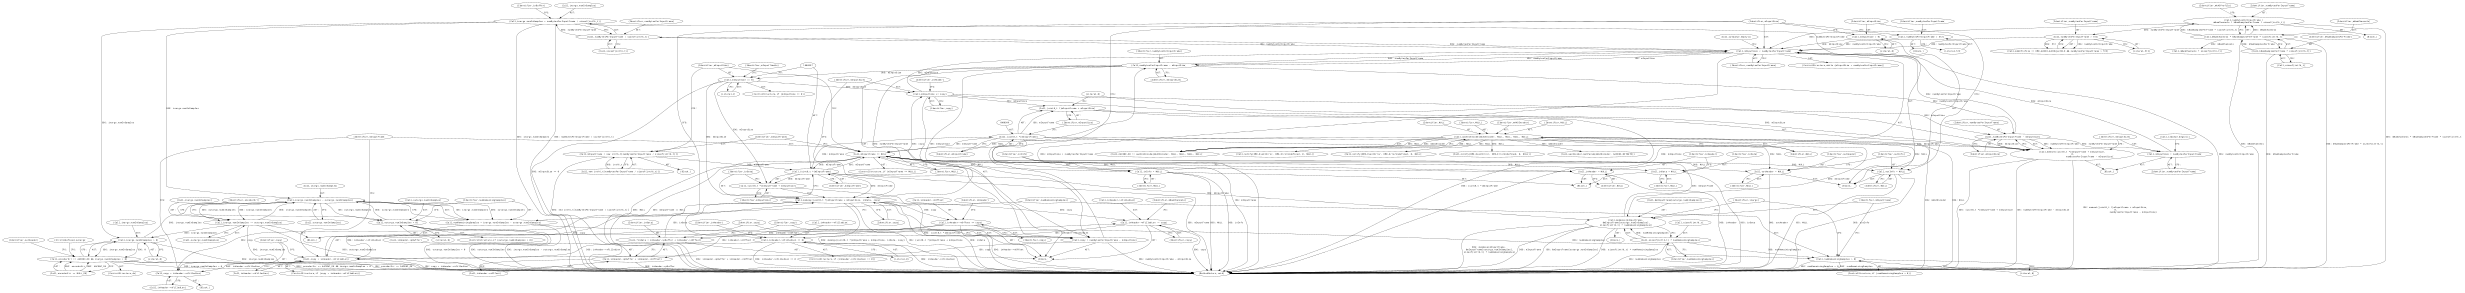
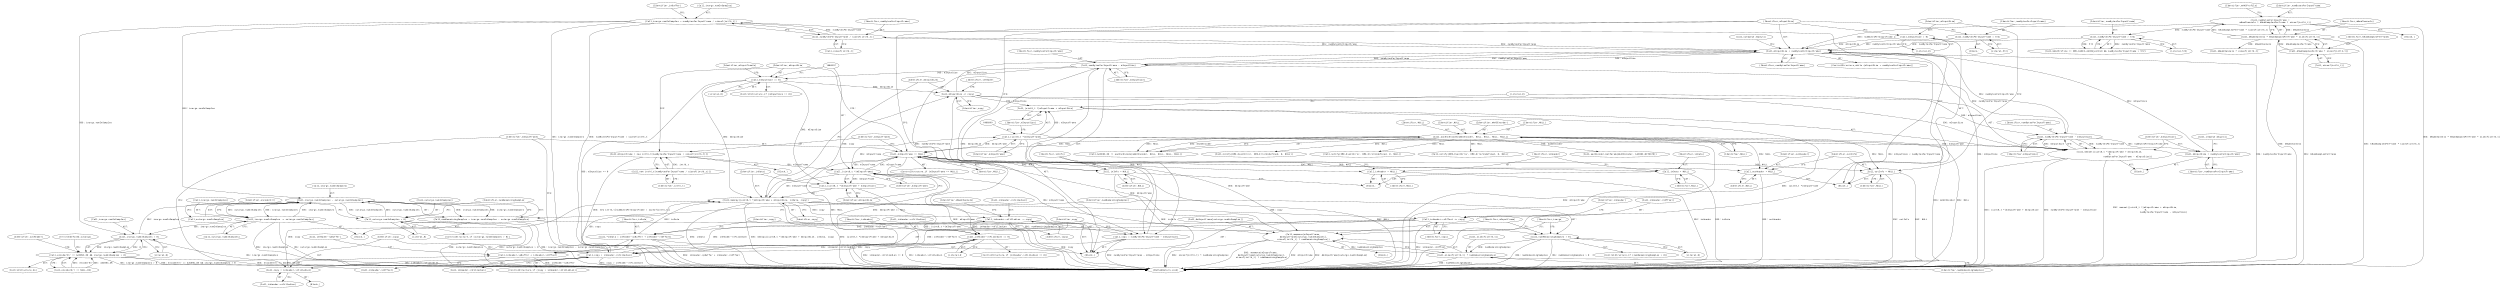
node "(Identifier,int16_t)": added
edge "(Call,sizeof(int16_t) * numRemainingSamples)" -> "(Call,numRemainingSamples > 0)": reversed
